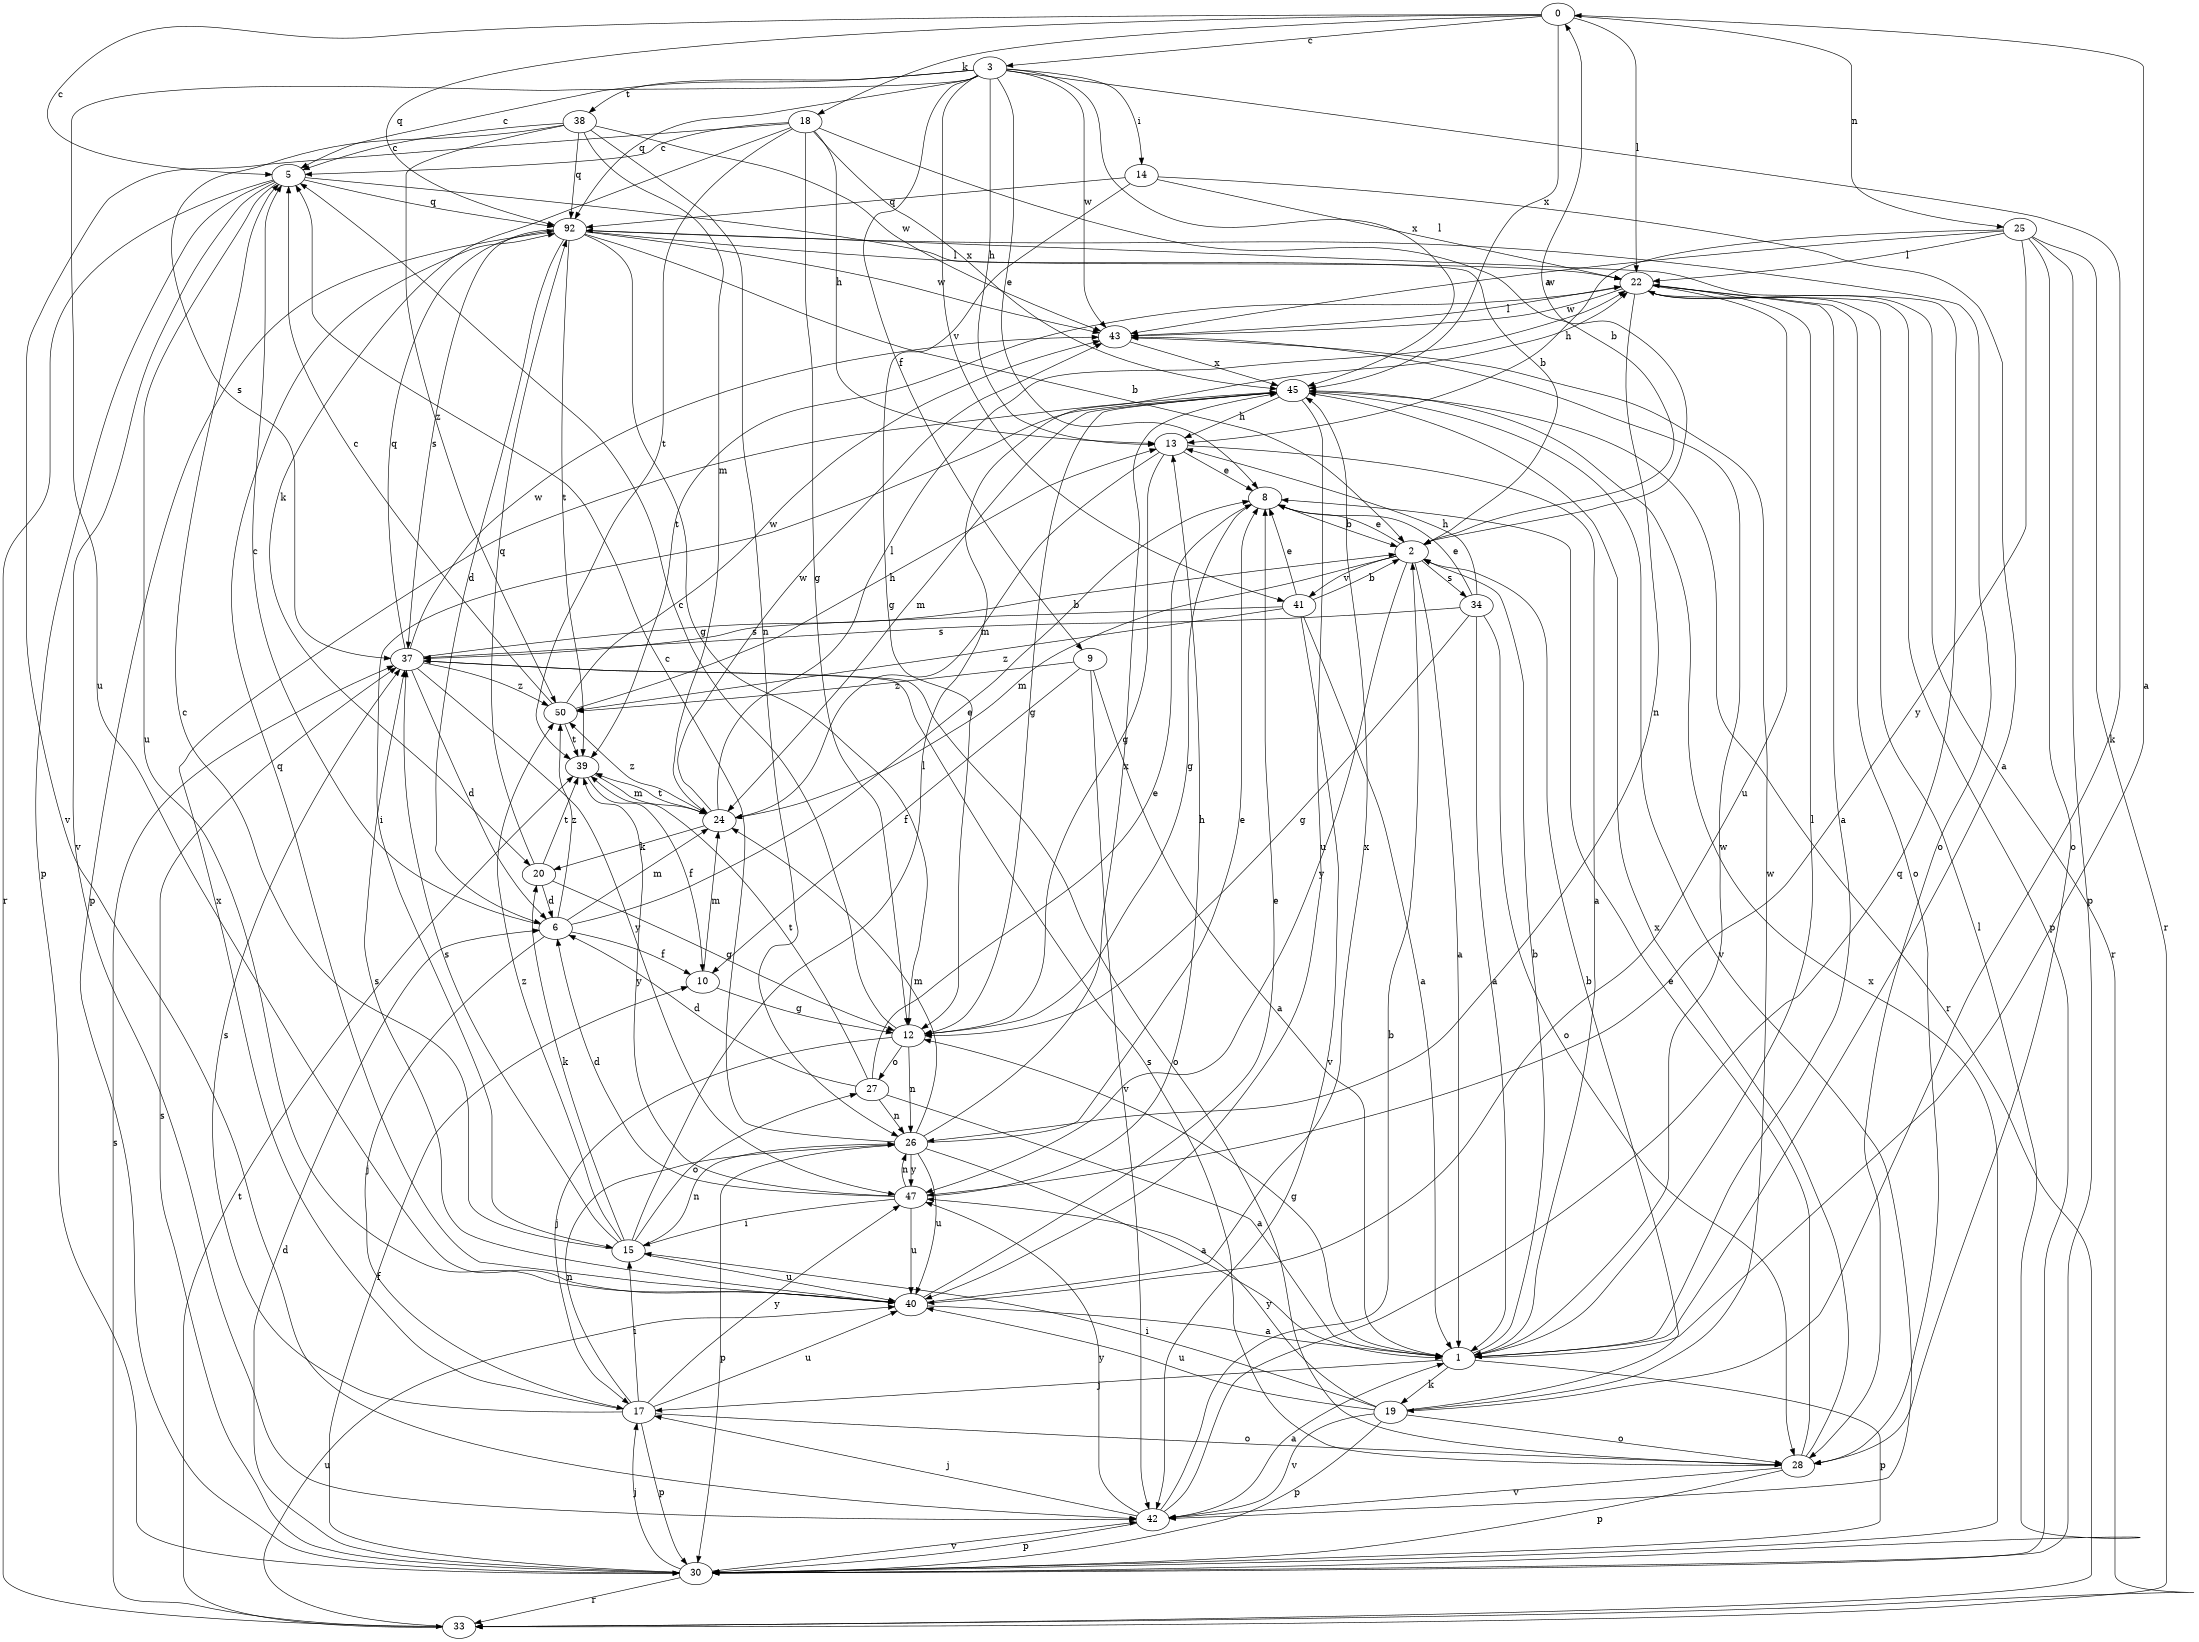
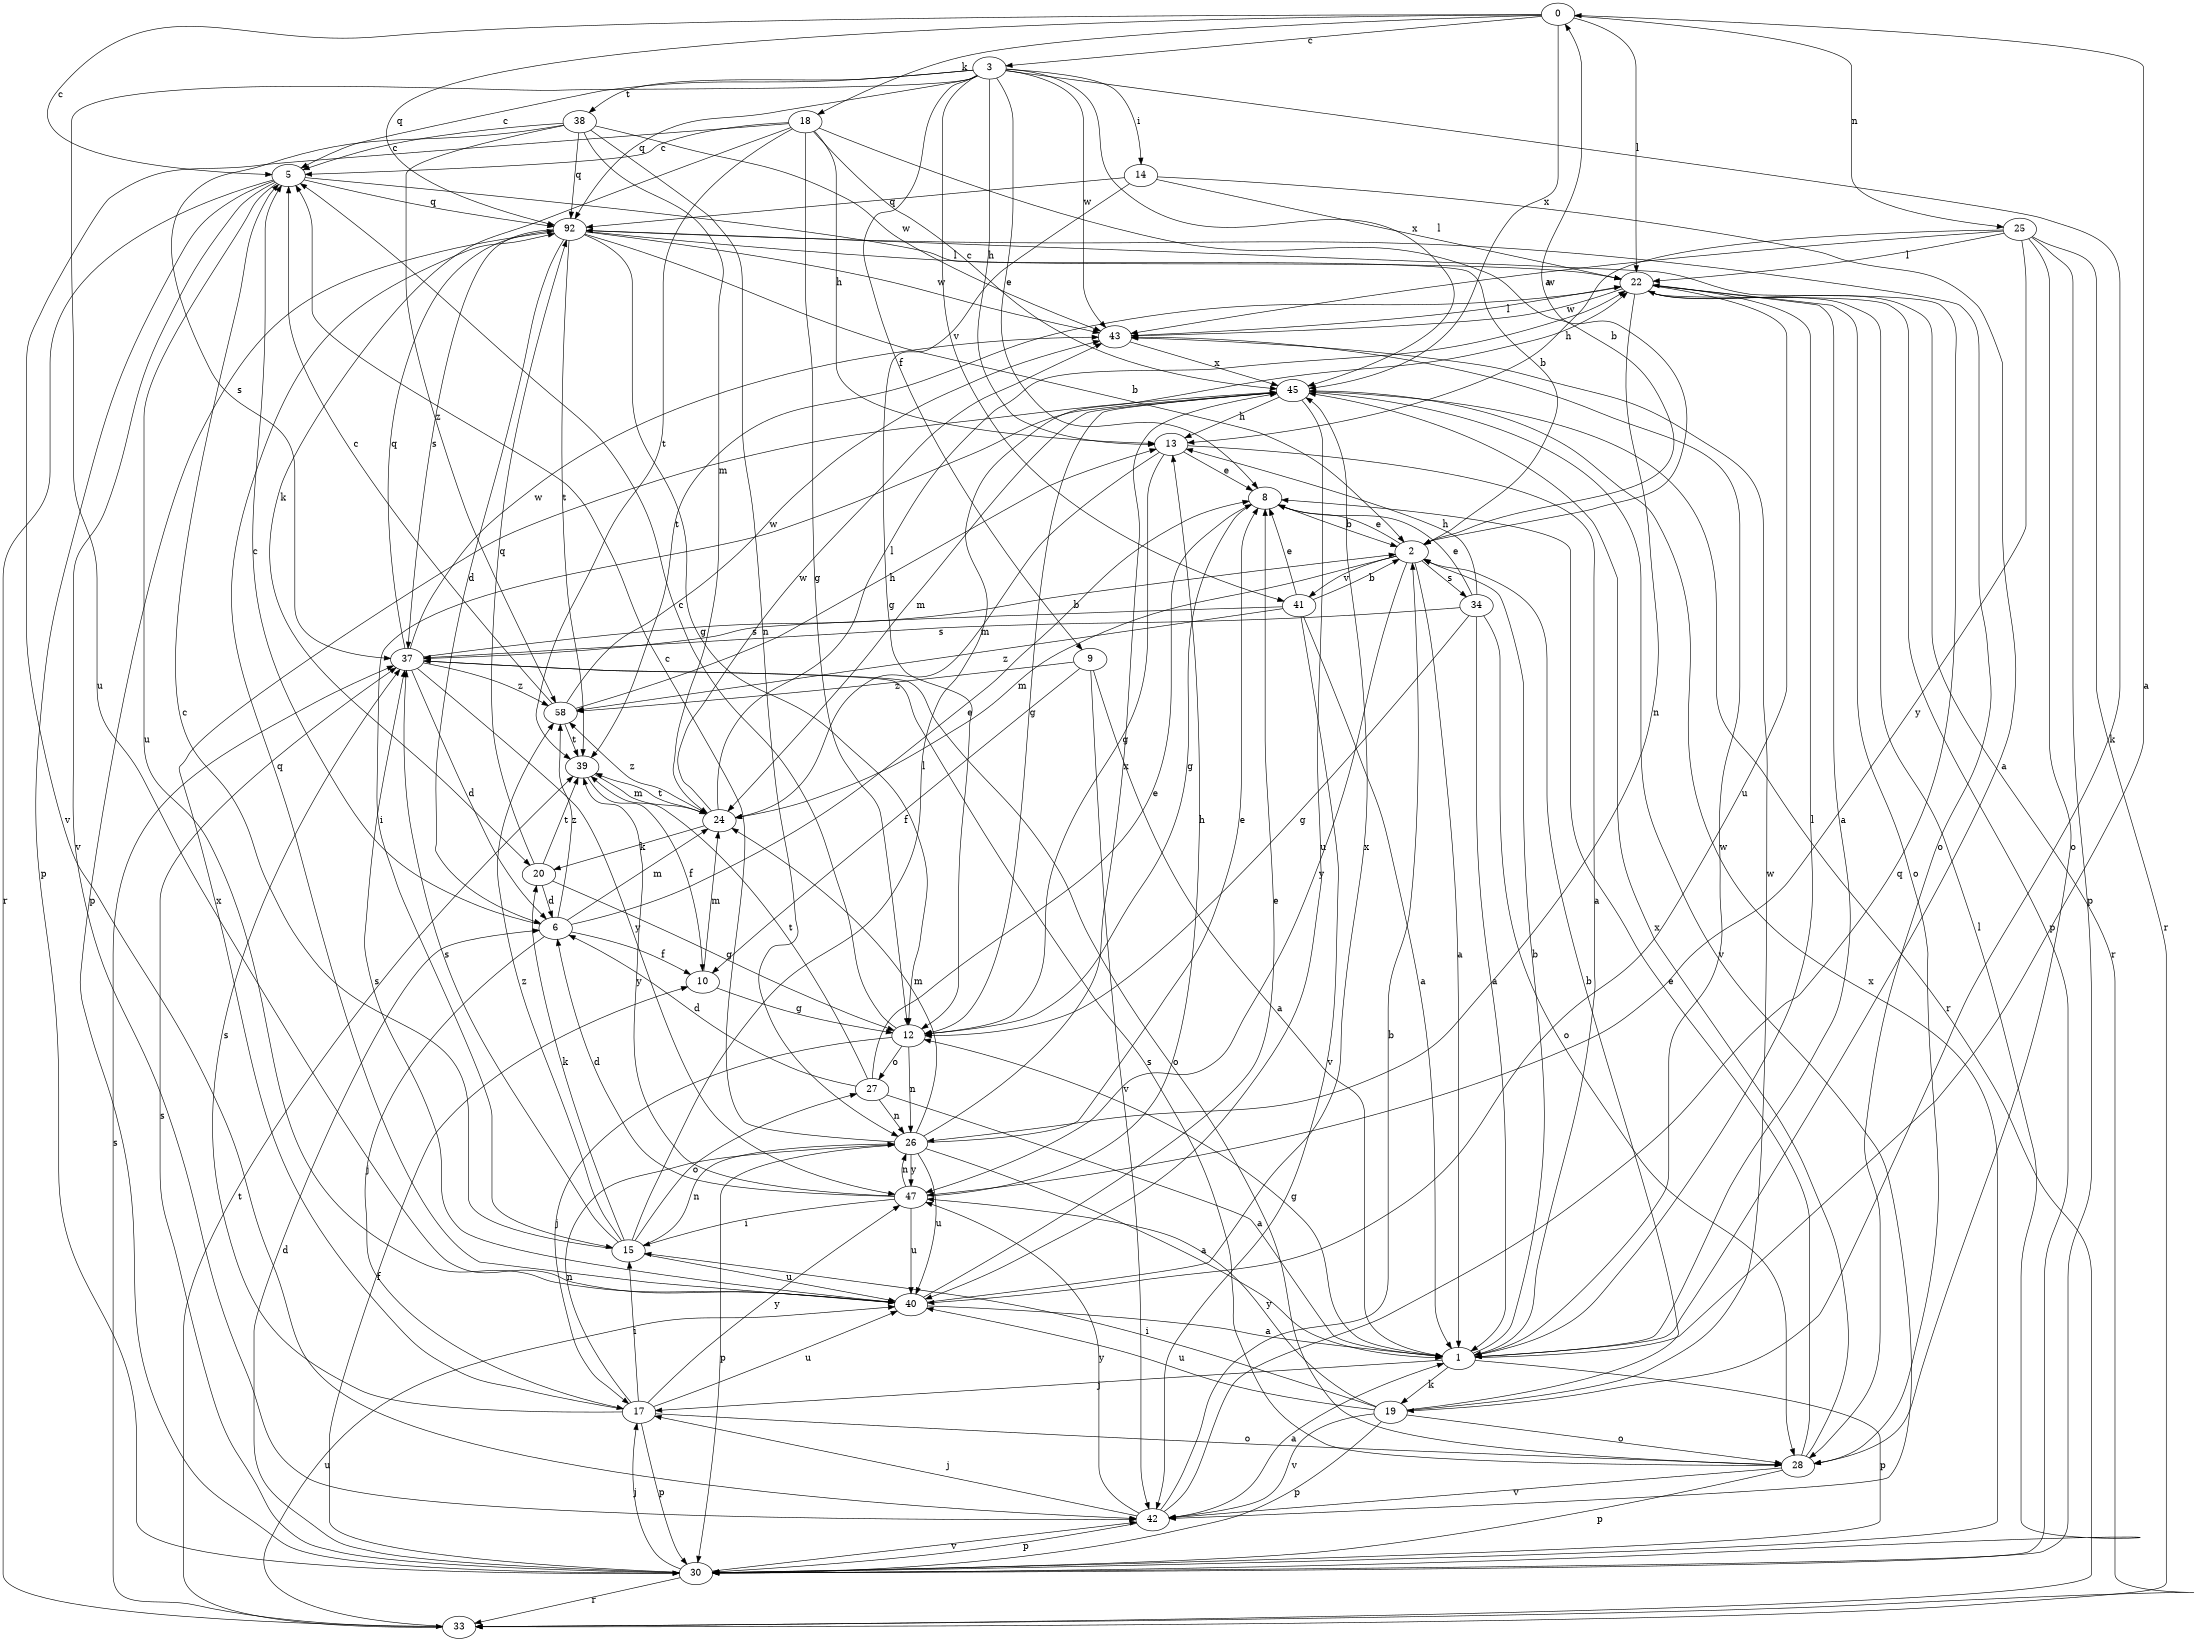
edge "18" -> "45": label "x" -> "c"
node "50": label "50" -> "58"
